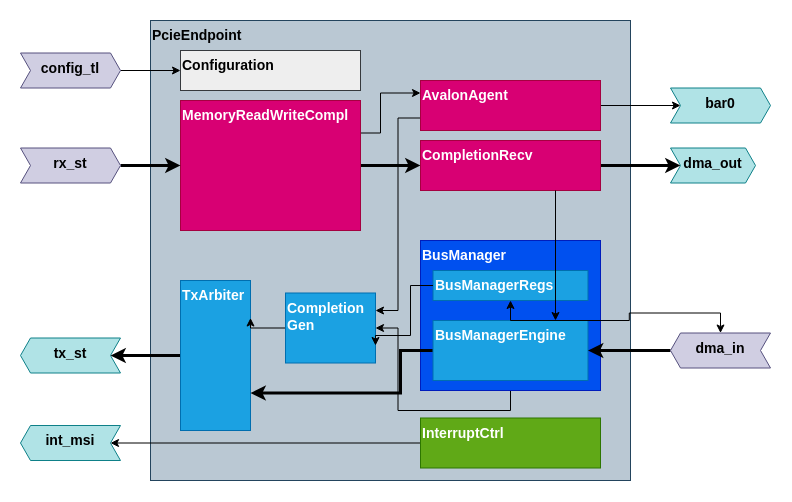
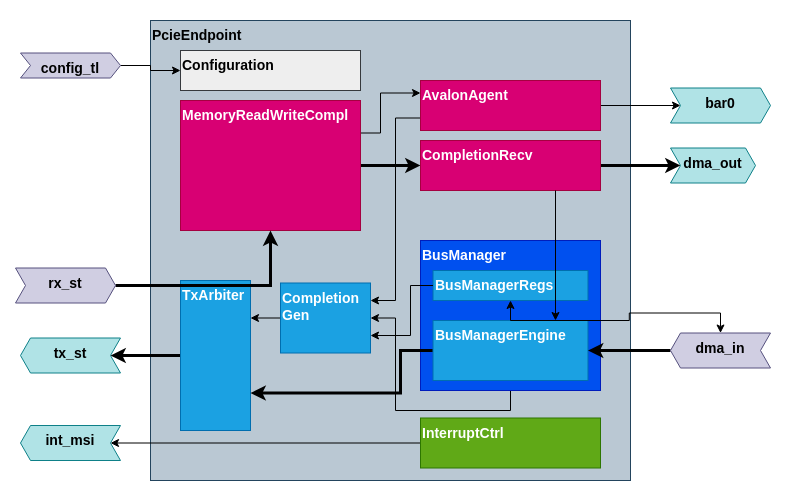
node "config_tl": size 100x35 -> 100x25
node "rx_st": moved (71, 166) -> (66, 286)
node "Completion Gen": moved (331, 328) -> (326, 318)
